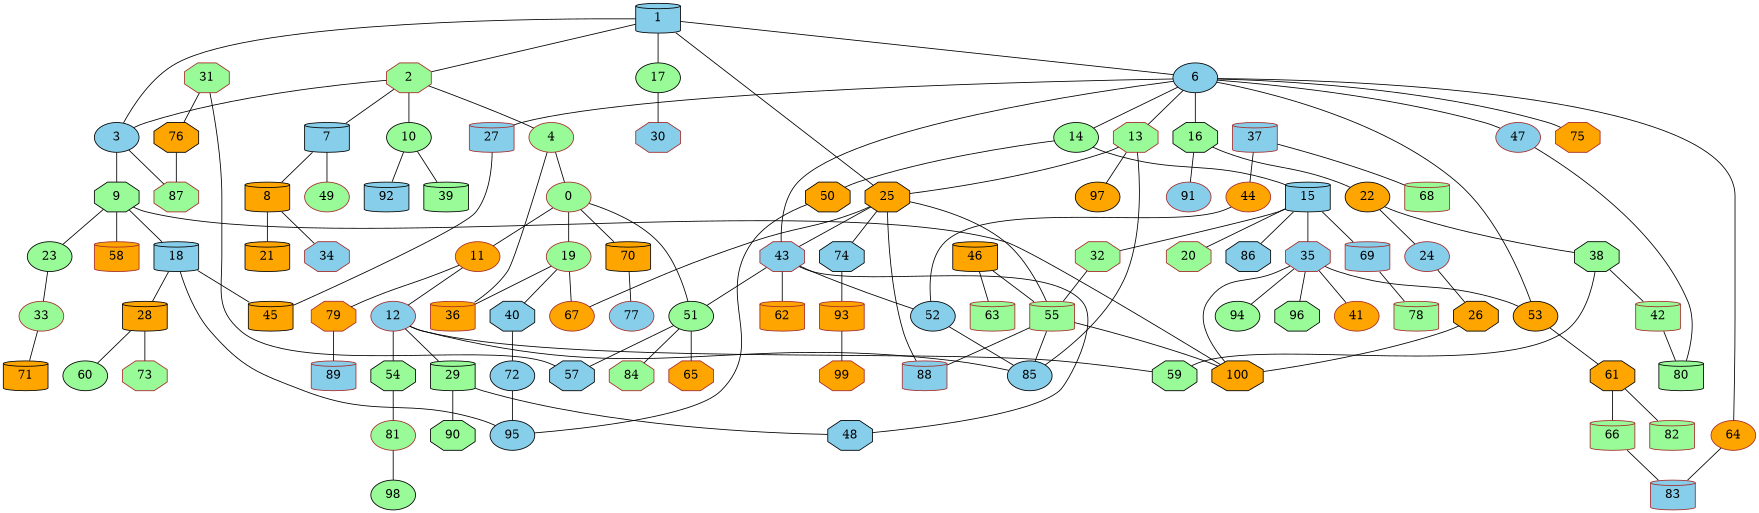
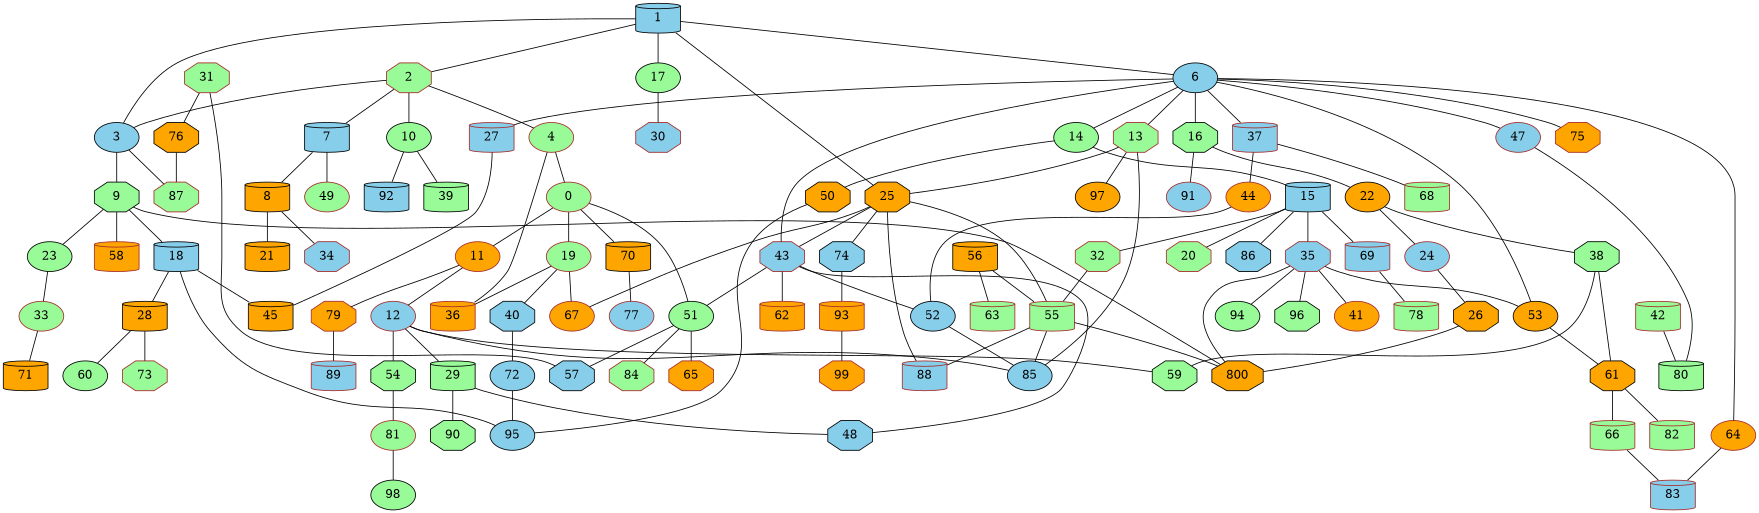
edge "6" -- "37": added
node "46": label "46" -> "56"
edge "38" -- "42": now "38" -- "61"
node "100": label "100" -> "800"
